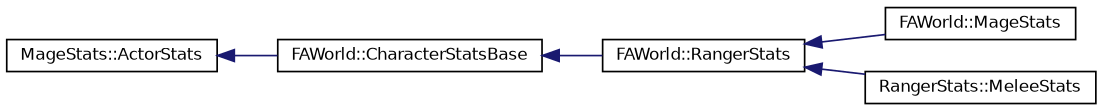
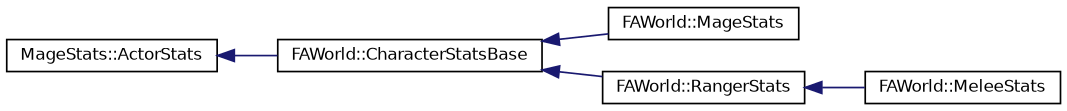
edge "FAWorld::MageStats" -> "FAWorld::RangerStats": now "FAWorld::MageStats" -> "FAWorld::CharacterStatsBase"
node "RangerStats::MeleeStats": label "RangerStats::MeleeStats" -> "FAWorld::MeleeStats"
